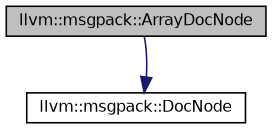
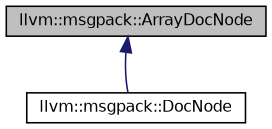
edge "llvm::msgpack::ArrayDocNode" -> "llvm::msgpack::DocNode": reversed
